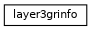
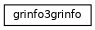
node "layer3grinfo": label "layer3grinfo" -> "grinfo3grinfo"
